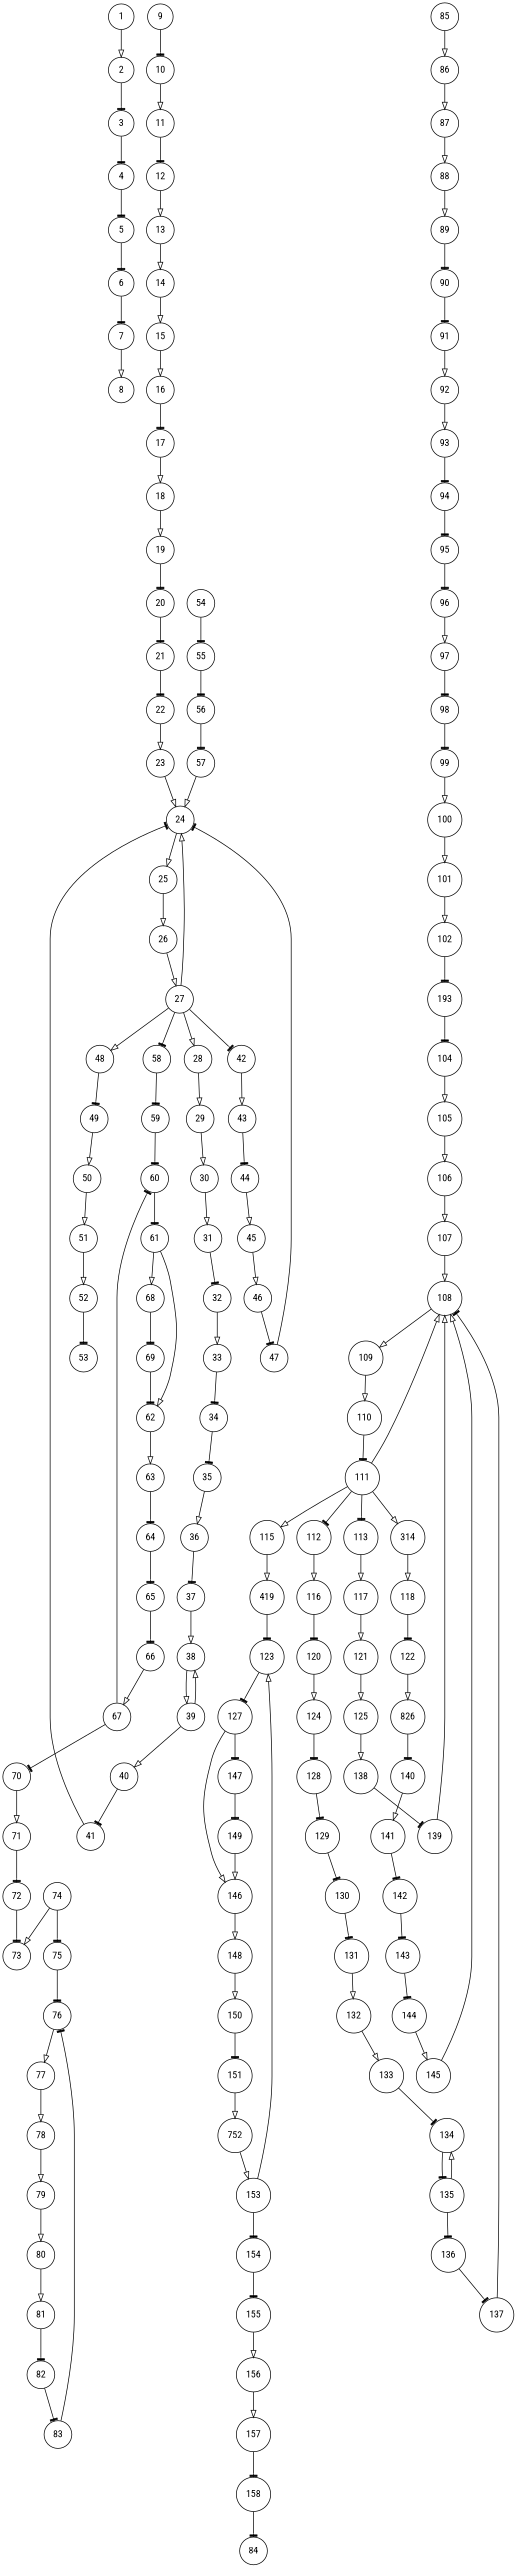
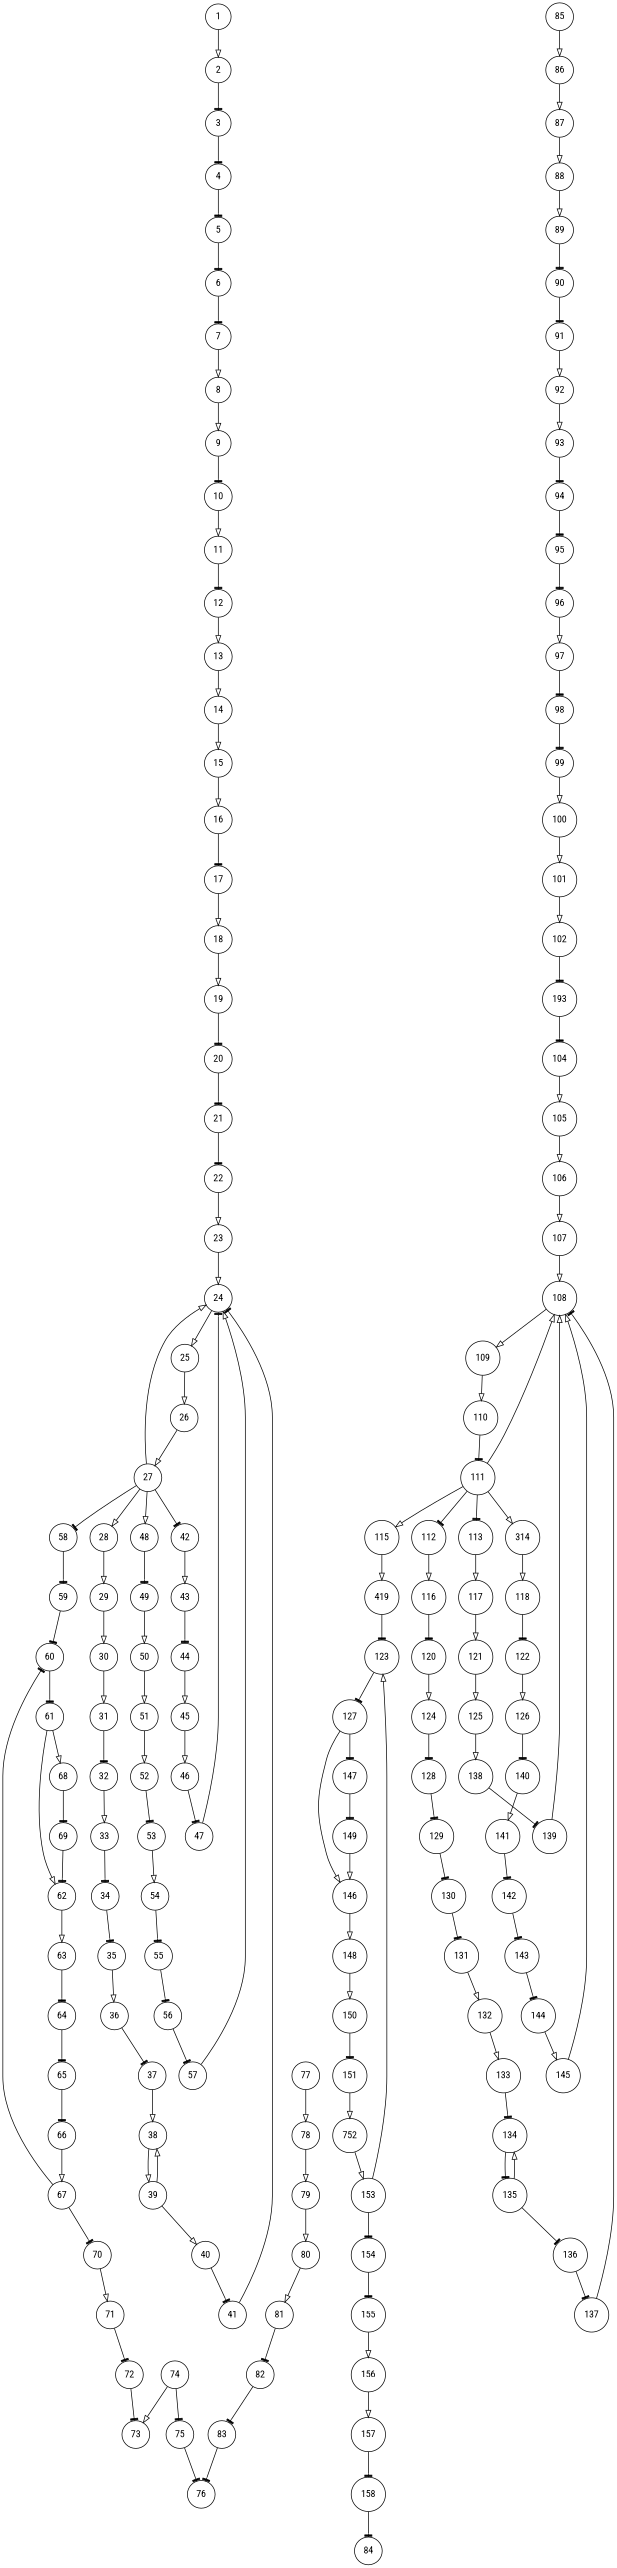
edge "8" -> "9": added
node "826": label "826" -> "126"
edge "53" -> "54": added
edge "76" -> "77": removed
